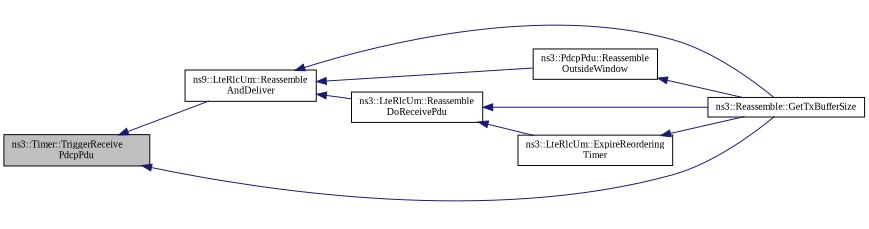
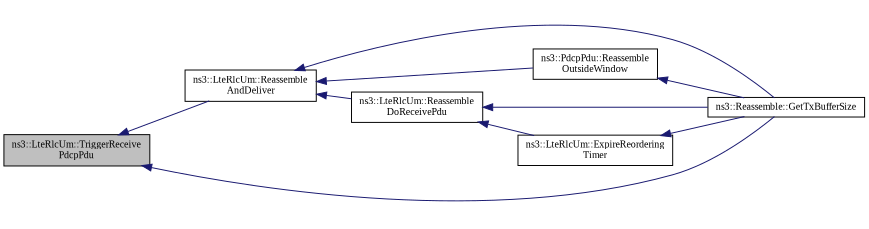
node "ns9::LteRlcUm::Reassemble AndDeliver": label "ns9::LteRlcUm::Reassemble AndDeliver" -> "ns3::LteRlcUm::Reassemble AndDeliver"
node "ns3::Timer::TriggerReceive PdcpPdu": label "ns3::Timer::TriggerReceive PdcpPdu" -> "ns3::LteRlcUm::TriggerReceive PdcpPdu"
